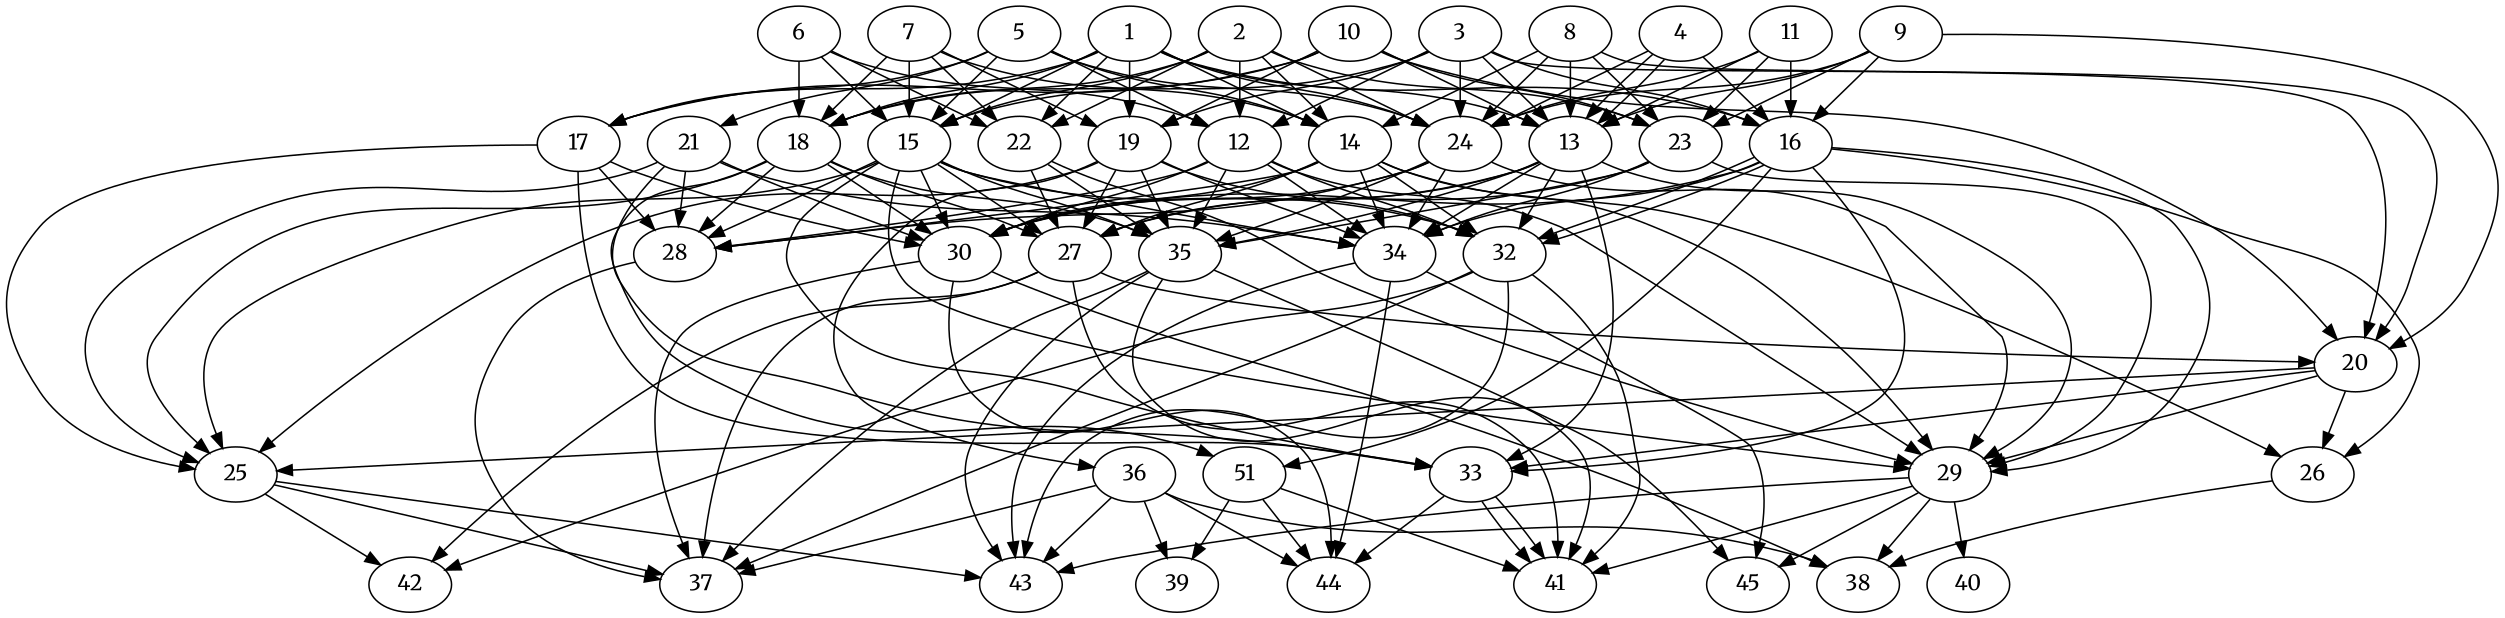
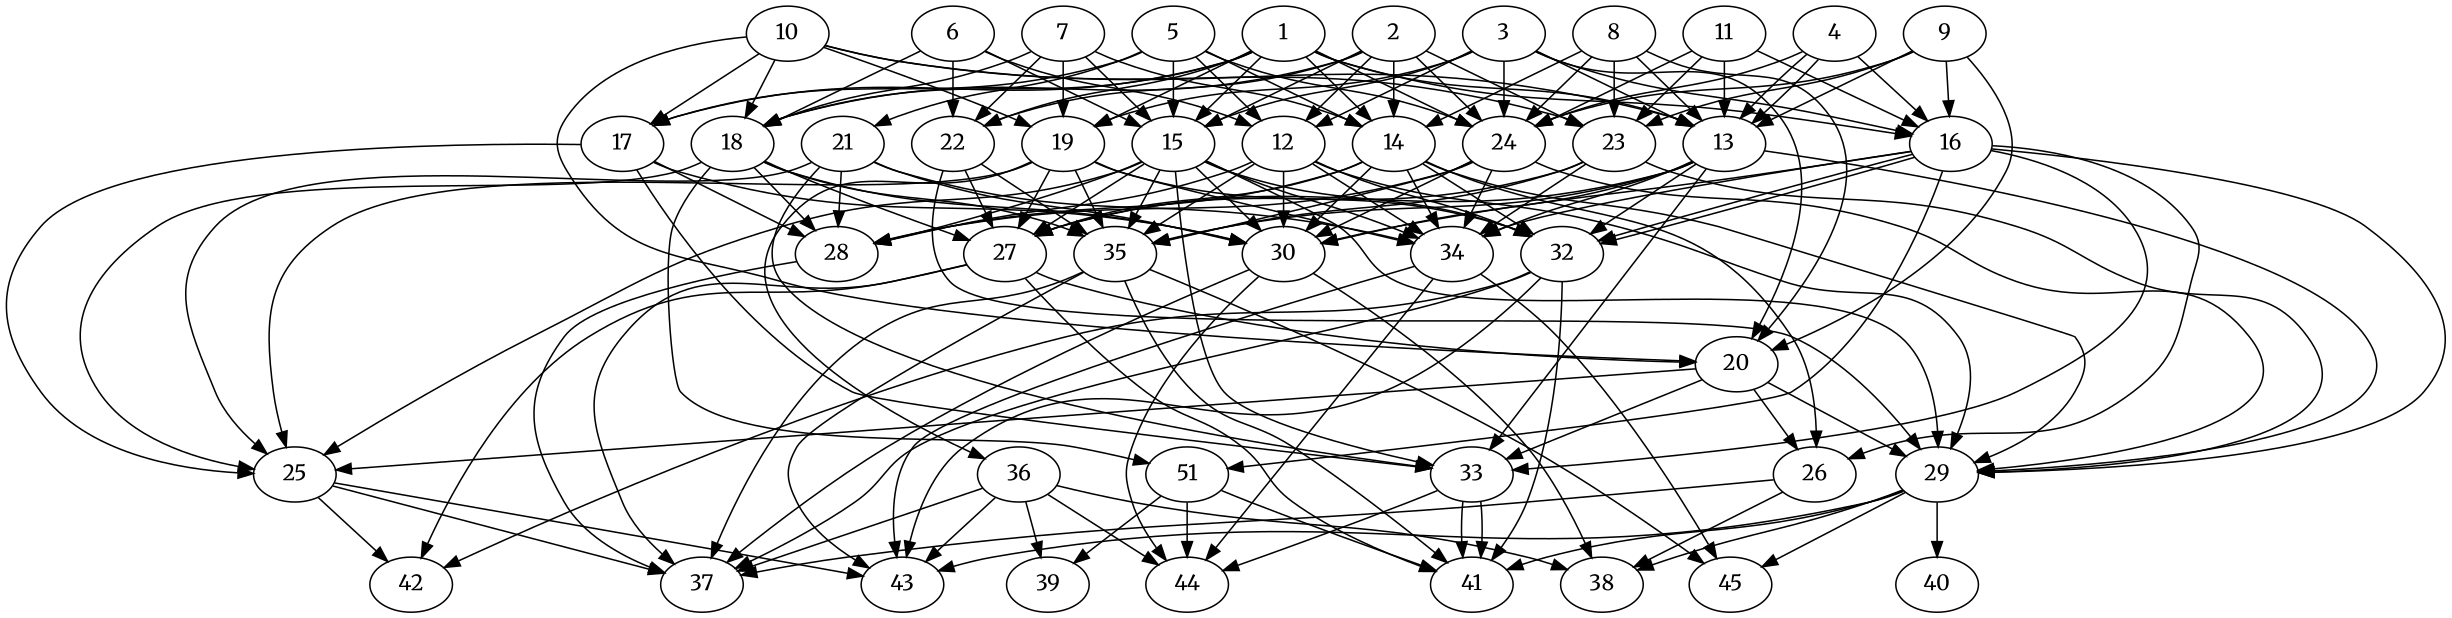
edge "26" -> "37": added
